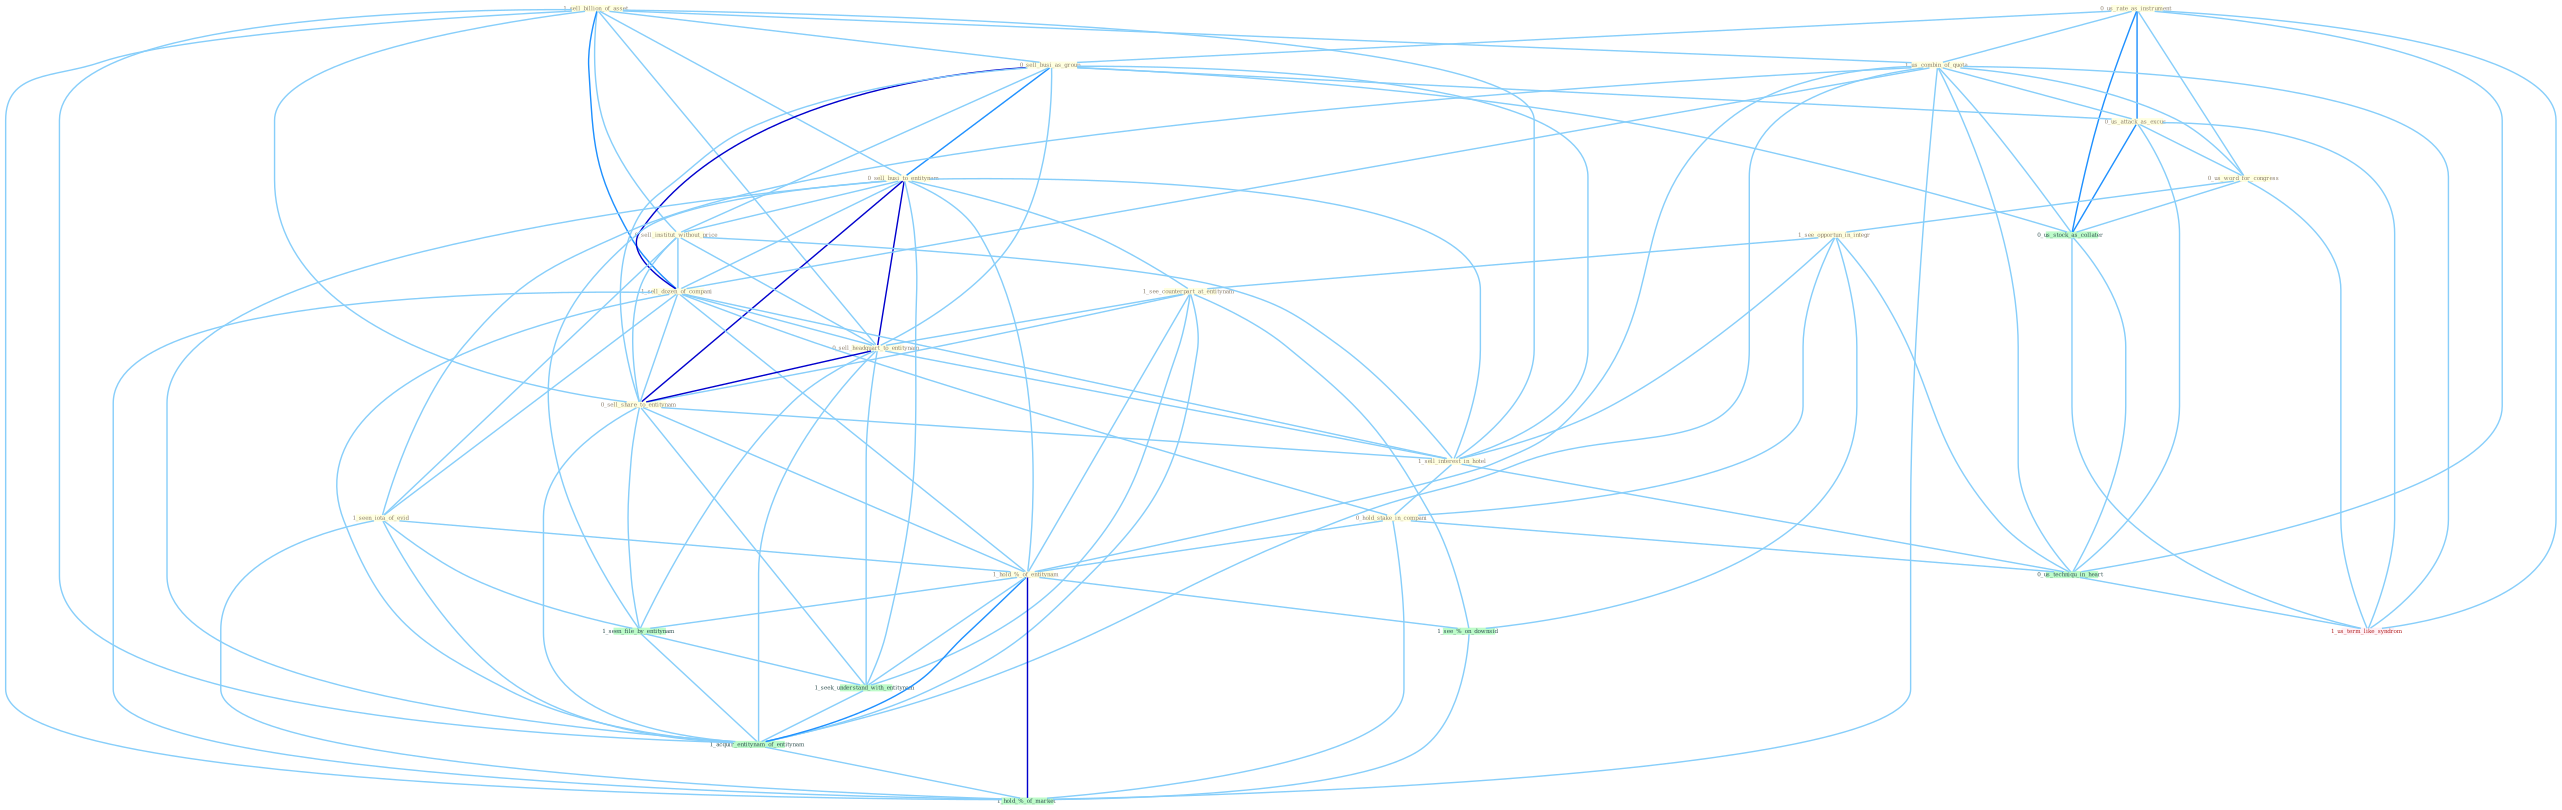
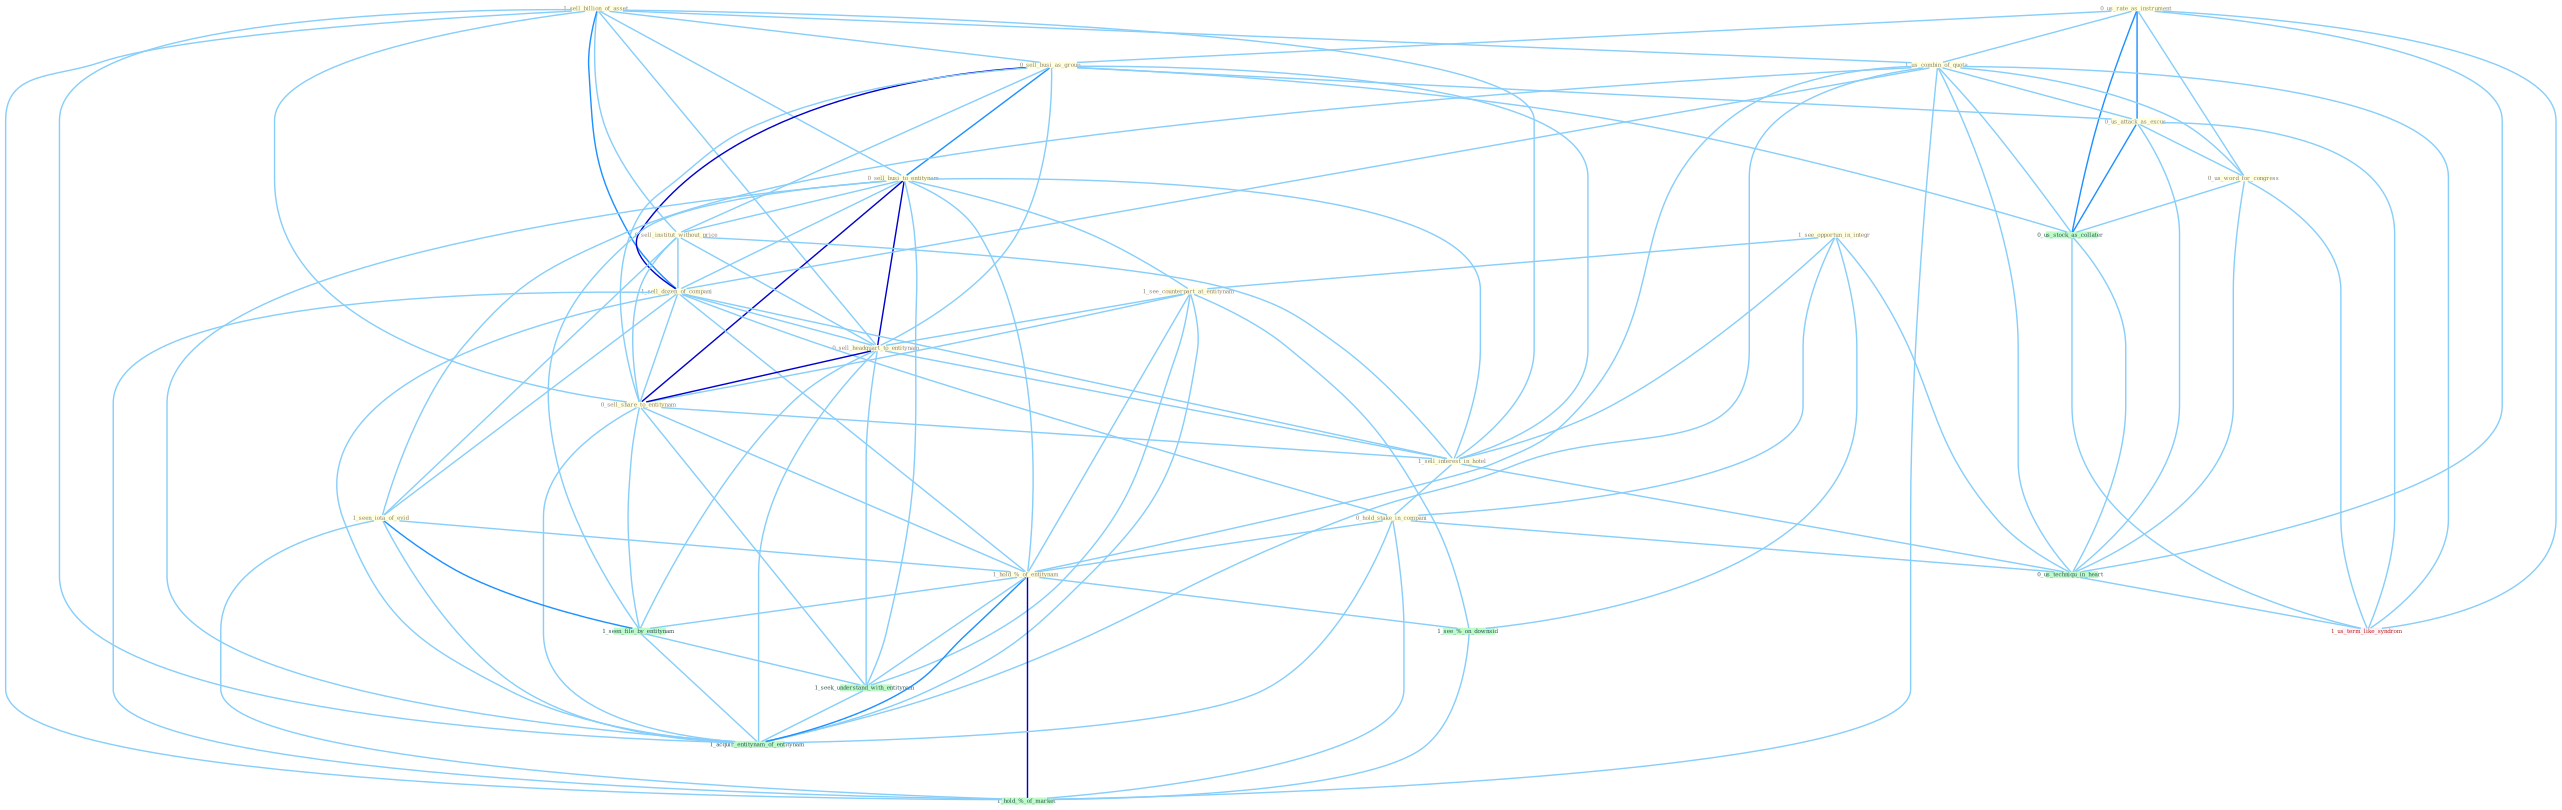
edge "0_us_word_for_congress" -- "1_see_opportun_in_integr": now "0_us_word_for_congress" -- "0_us_techniqu_in_heart"
edge "1_seen_iota_of_evid" -- "1_seen_file_by_entitynam": color #87cefa -> #1e90ff
edge "1_acquir_entitynam_of_entitynam" -- "1_hold_%_of_market": now "1_acquir_entitynam_of_entitynam" -- "0_hold_stake_in_compani"
